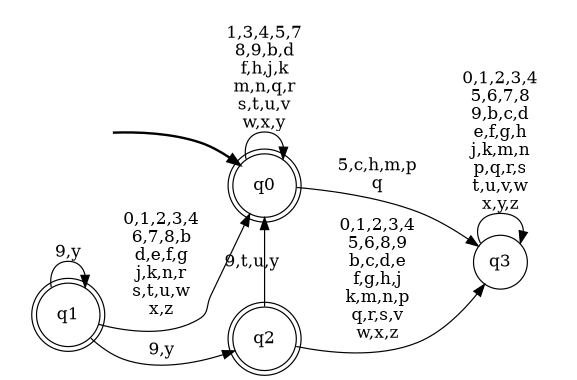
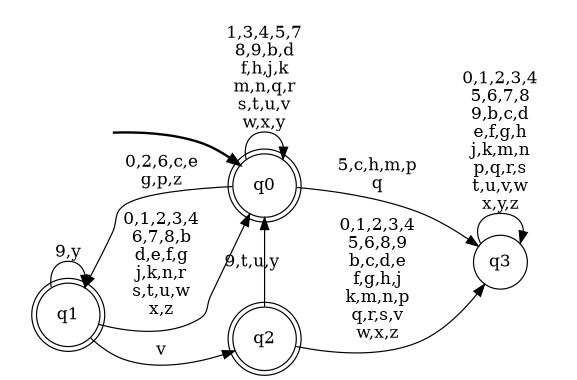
edge "q0" -> "q1": added, label "0,2,6,c,e g,p,z"
edge "q1" -> "q2": label "9,y" -> "v"
